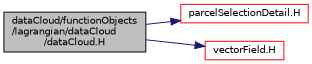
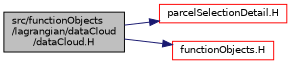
node "dataCloud/functionObjects /lagrangian/dataCloud /dataCloud.H": label "dataCloud/functionObjects /lagrangian/dataCloud /dataCloud.H" -> "src/functionObjects /lagrangian/dataCloud /dataCloud.H"
node "vectorField.H": label "vectorField.H" -> "functionObjects.H"
